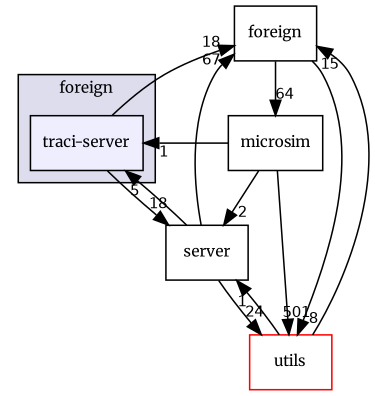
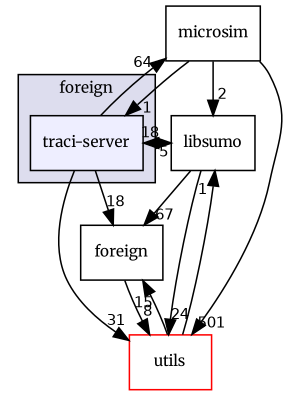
edge "foreign" -> "microsim": now "traci-server" -> "microsim"
node "server": label "server" -> "libsumo"
edge "traci-server" -> "utils": added
